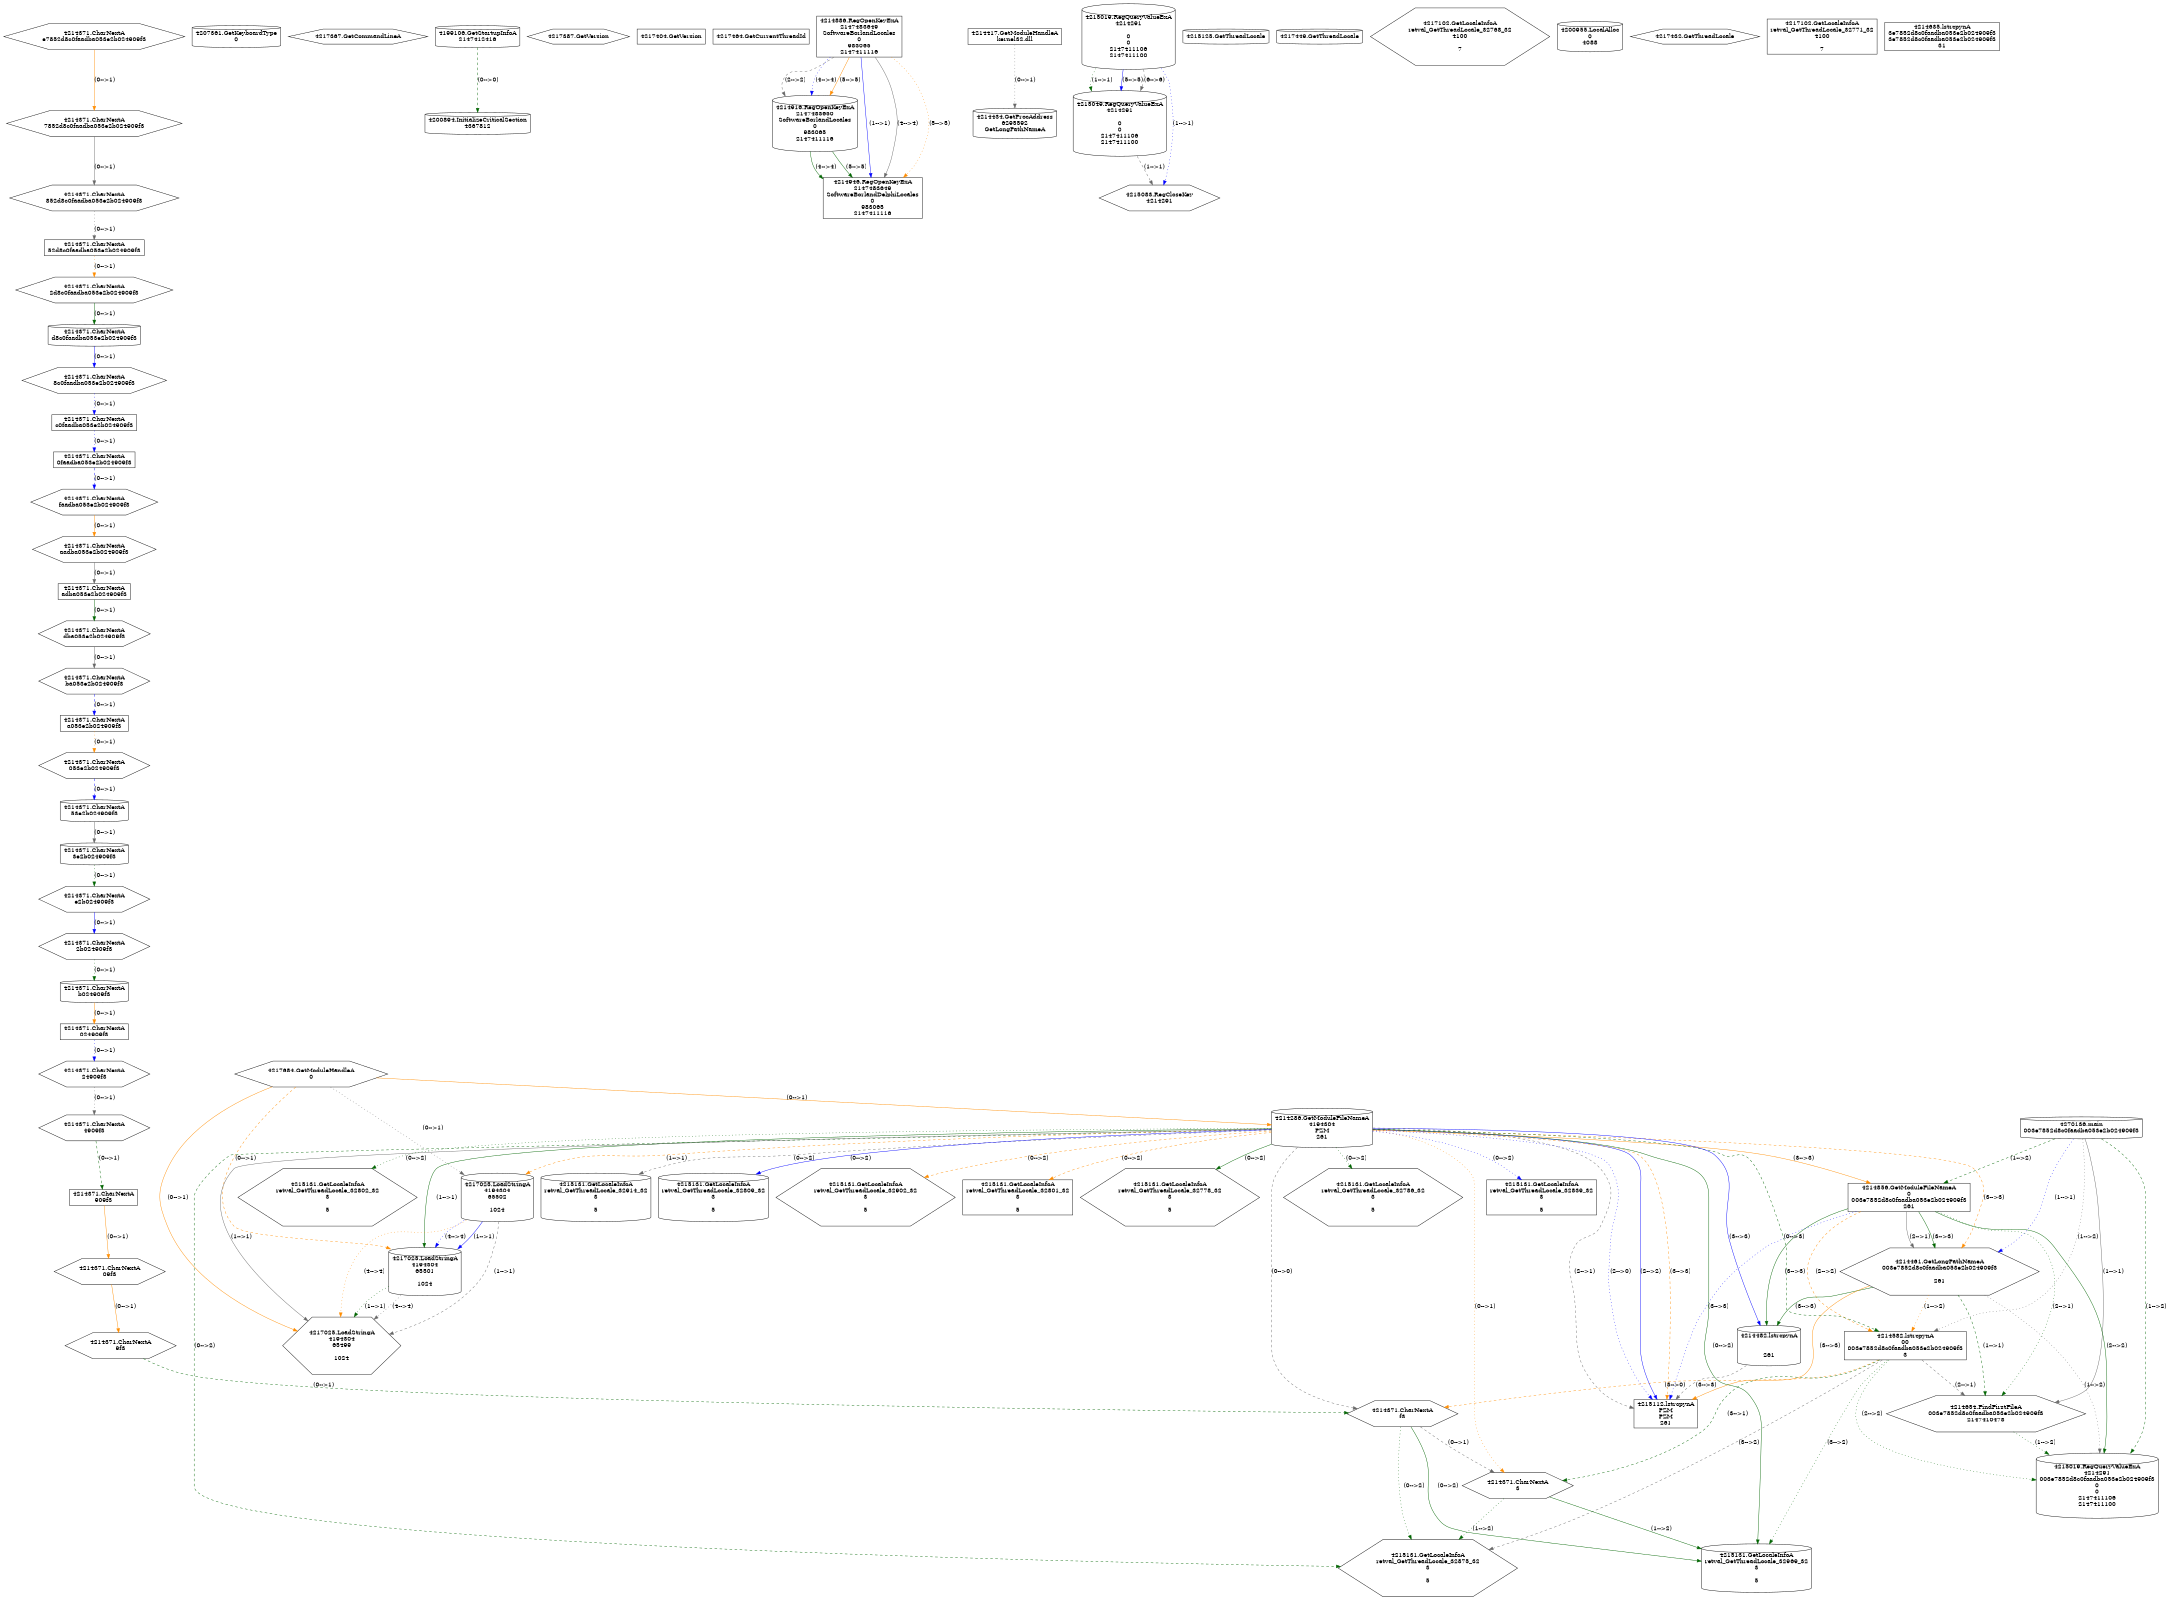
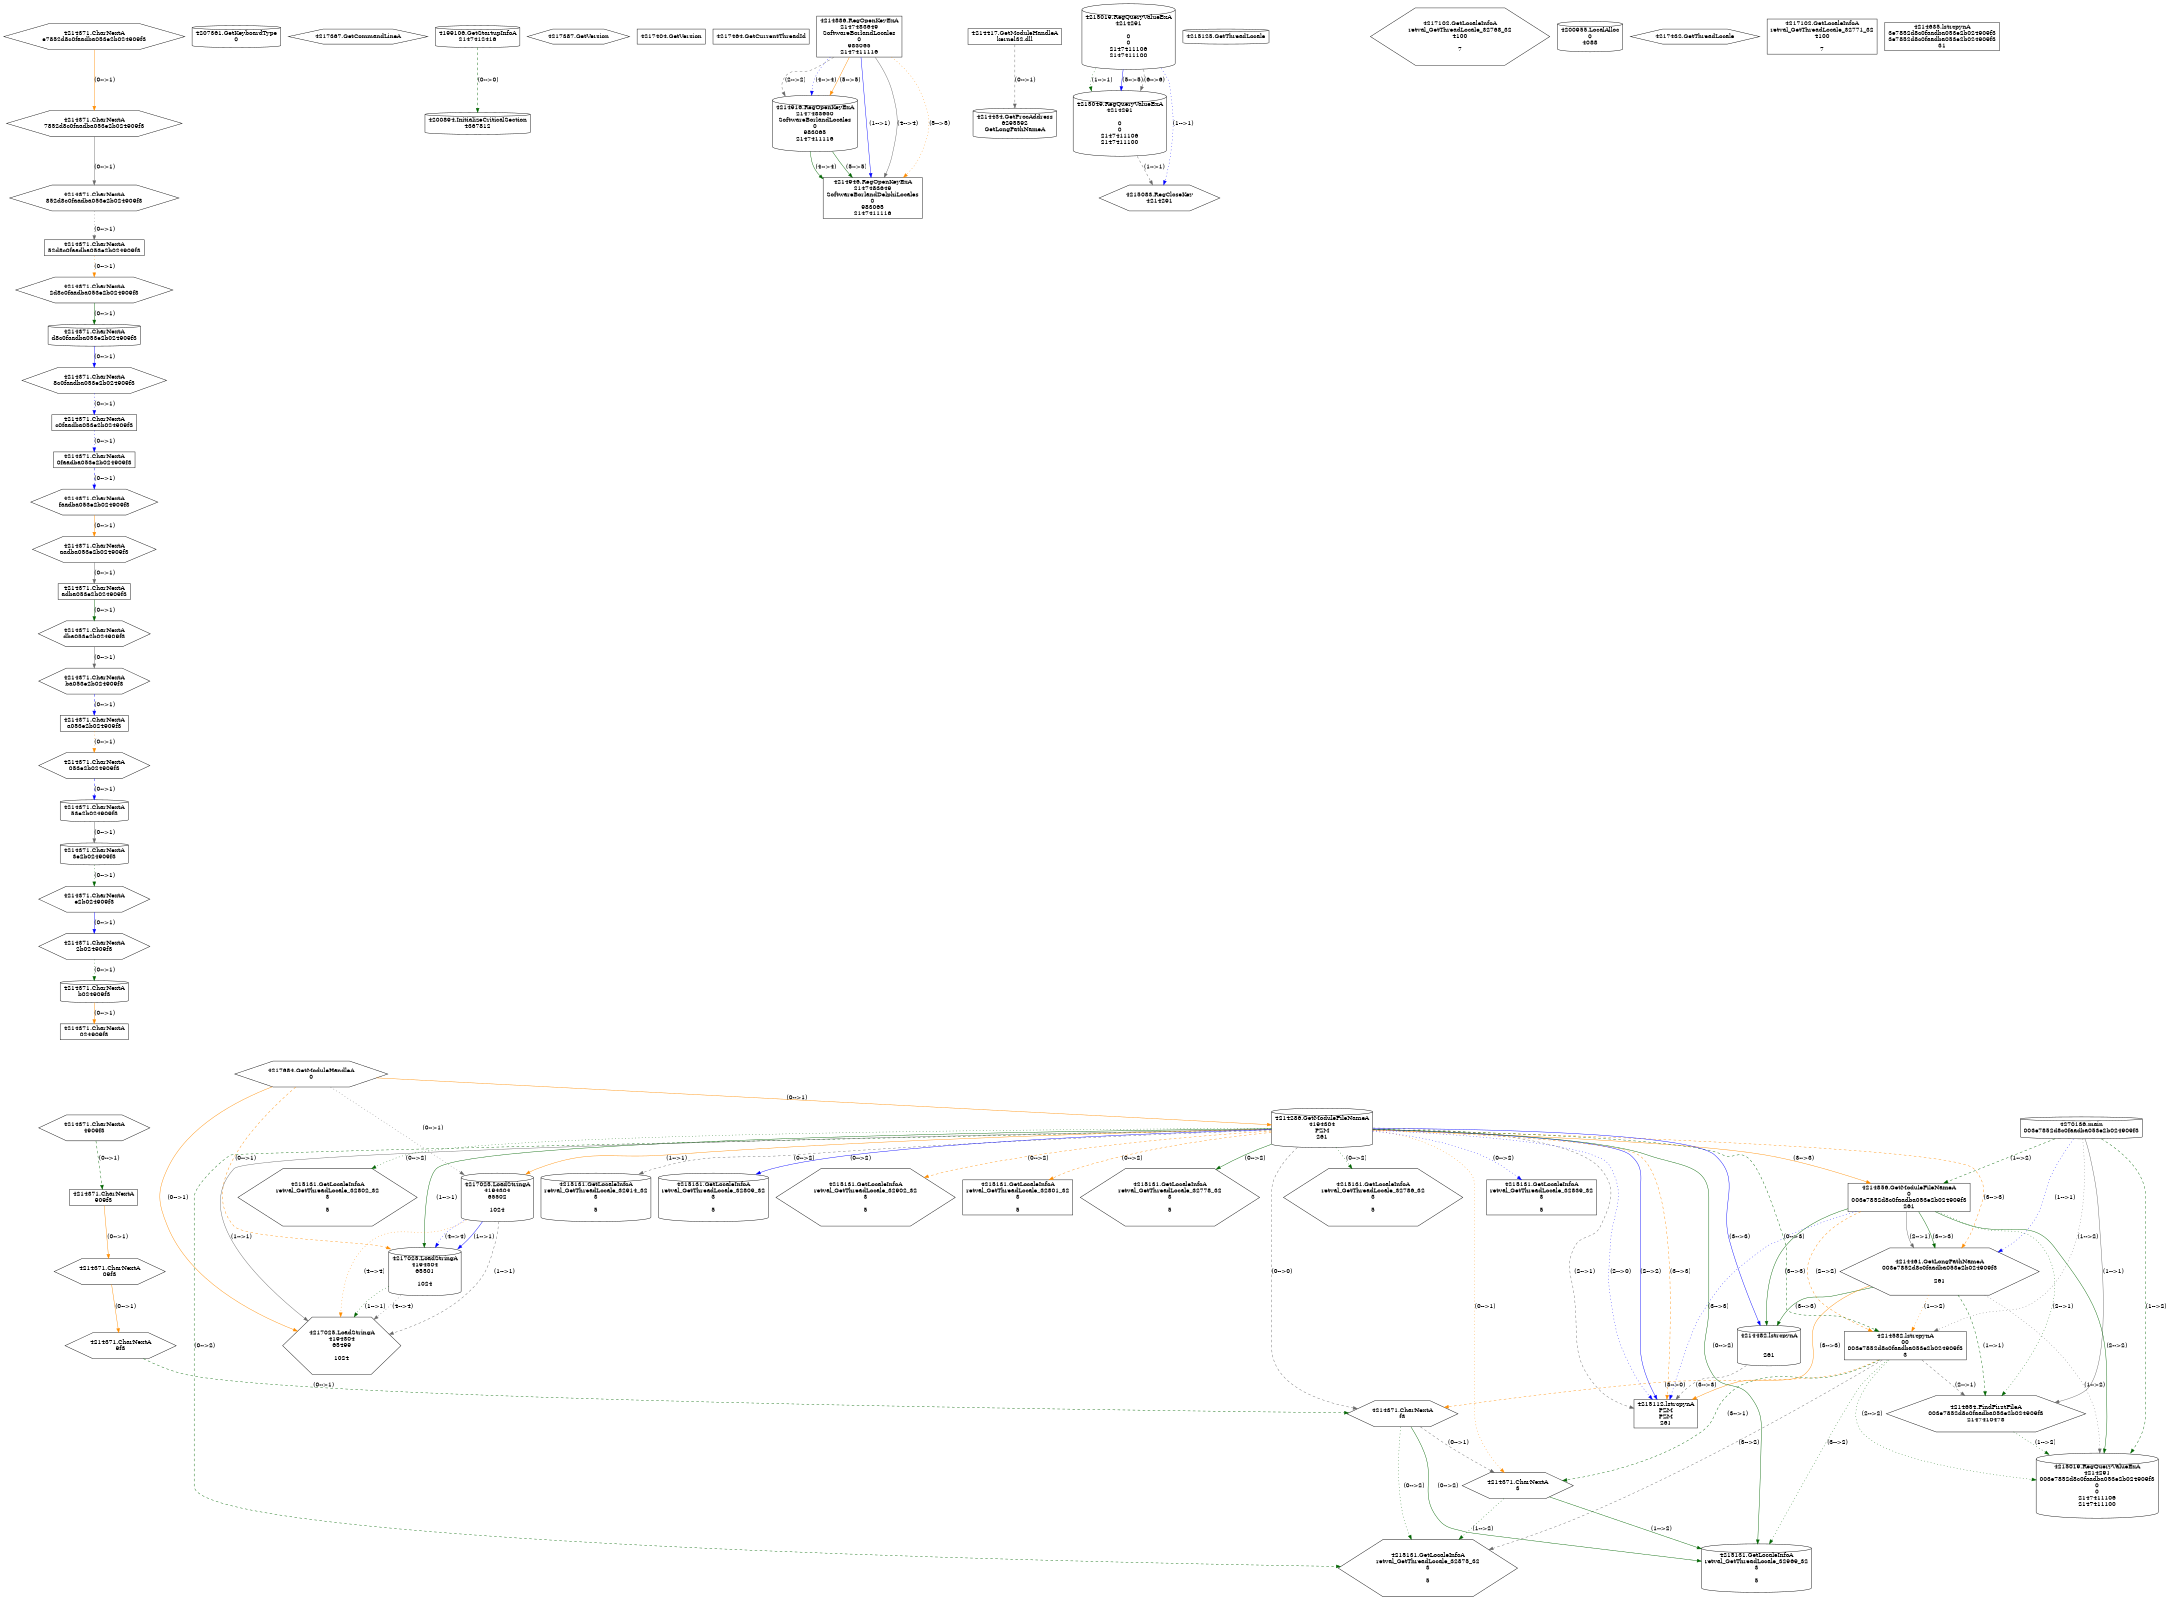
node "4217449.GetThreadLocale": removed
edge "4214417.GetModuleHandleA kernel32.dll" -> "4214434.GetProcAddress 6295592 GetLongPathNameA": style dotted -> dashed
node "4214371.CharNextA 24909f3": removed
edge "4214286.GetModuleFileNameA 4194304 PZM 261" -> "4217025.LoadStringA 4194304 65502 1024": style dashed -> solid
